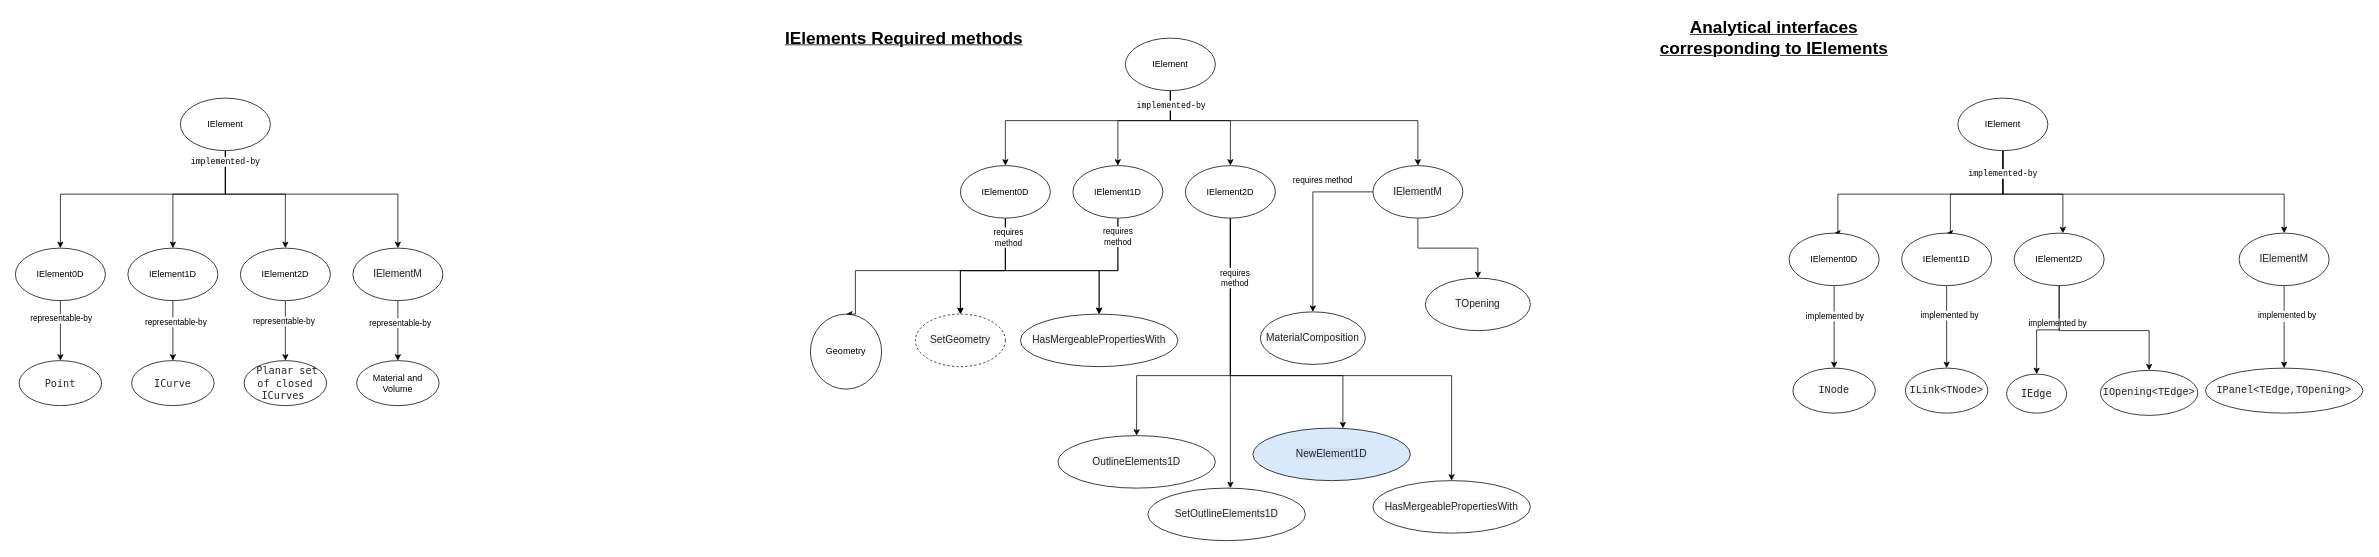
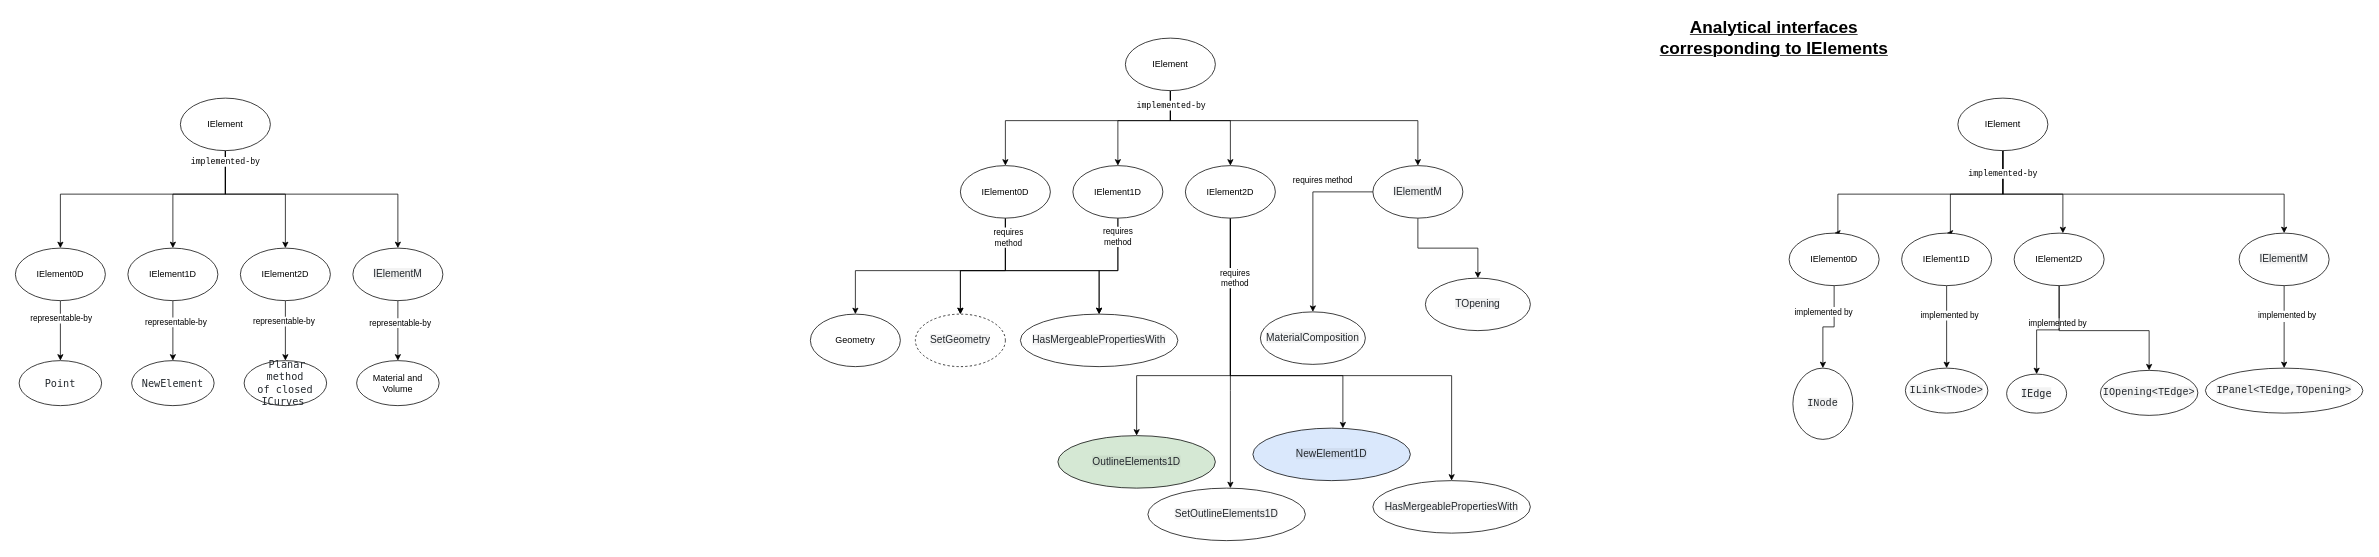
node "IElements Required methods": removed
node "Geometry": size 71x75 -> 90x53
node "ICurve": label "ICurve" -> "NewElement"
node "Planar set of closed ICurves": label "Planar set of closed ICurves" -> "Planar method of closed ICurves"
node "INode": size 83x45 -> 60x71
node "OutlineElements1D": fillcolor #ffffff -> #d5e8d4
